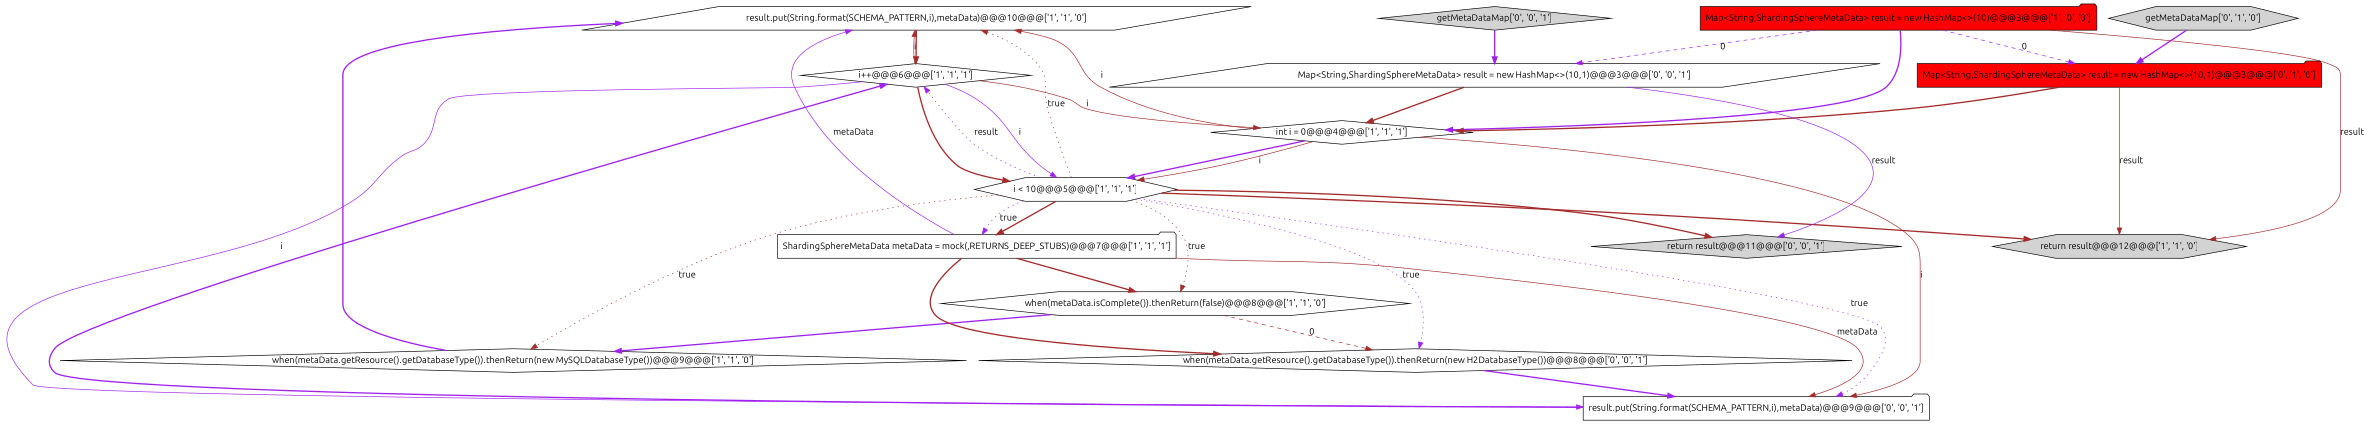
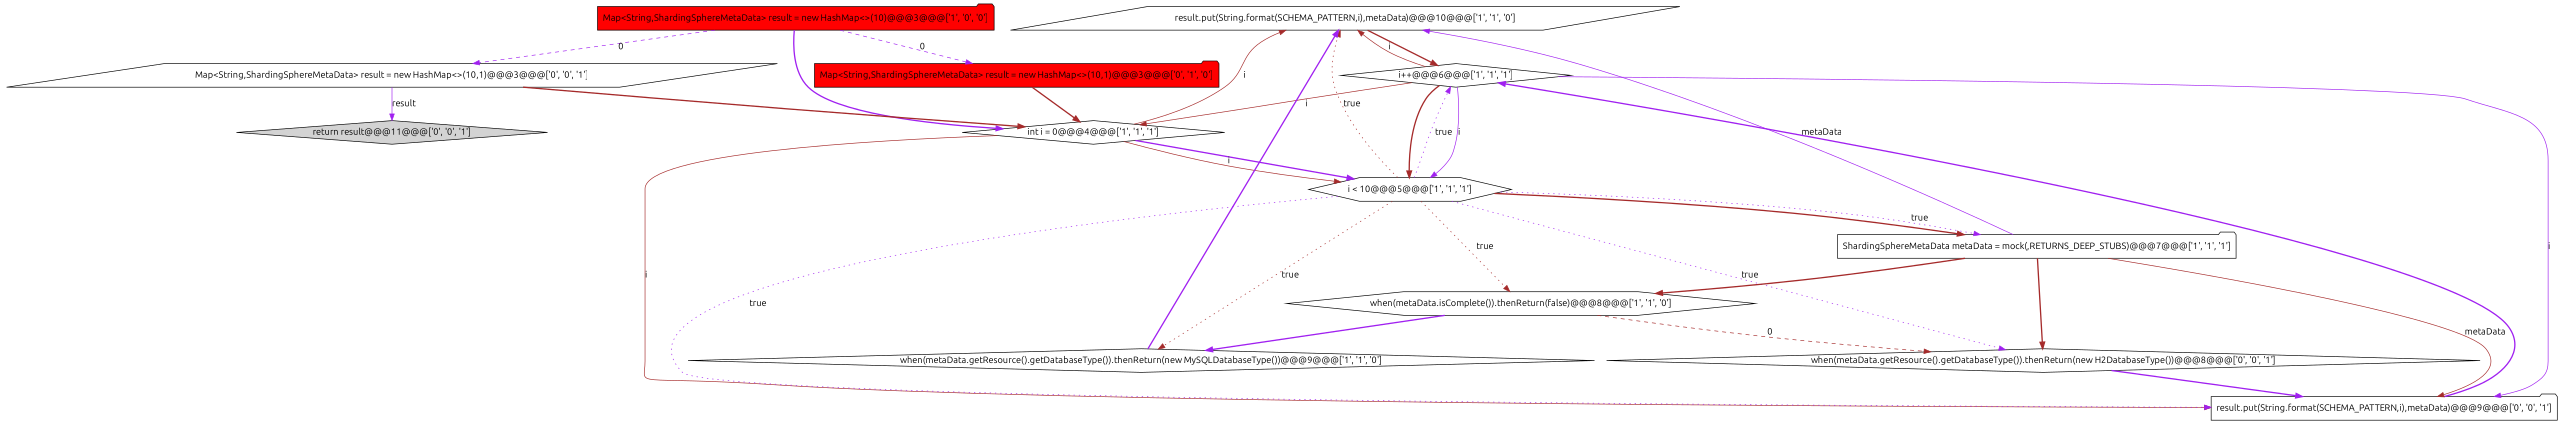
node "getMetaDataMap['0', '0', '1']": removed
node "getMetaDataMap['0', '1', '0']": removed
edge "i < 10@@@5@@@['1', '1', '1']" -> "i++@@@6@@@['1', '1', '1']": label "result" -> "true"
edge "i < 10@@@5@@@['1', '1', '1']" -> "return result@@@11@@@['0', '0', '1']": removed
node "return result@@@12@@@['1', '1', '0']": removed
